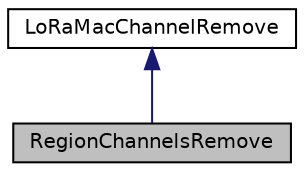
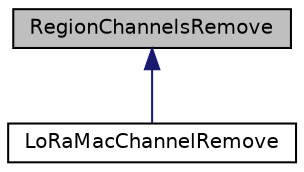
edge "RegionChannelsRemove" -> "LoRaMacChannelRemove": reversed
